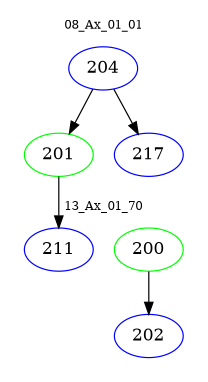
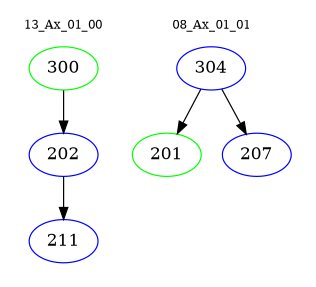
node "204": label "204" -> "304"
node "217": label "217" -> "207"
edge "201" -> "211": now "202" -> "211"
cluster "13_Ax_01_70": label "13_Ax_01_70" -> "13_Ax_01_00"
node "200": label "200" -> "300"
